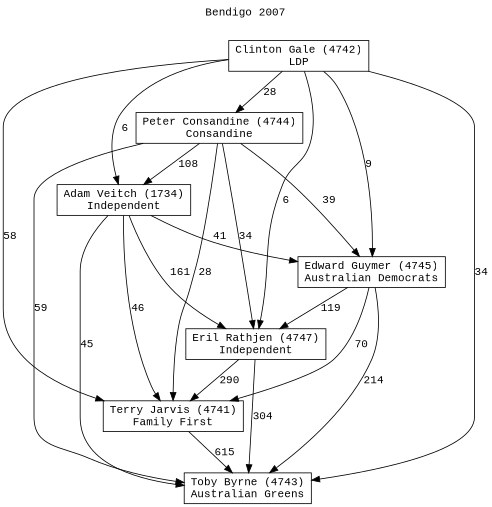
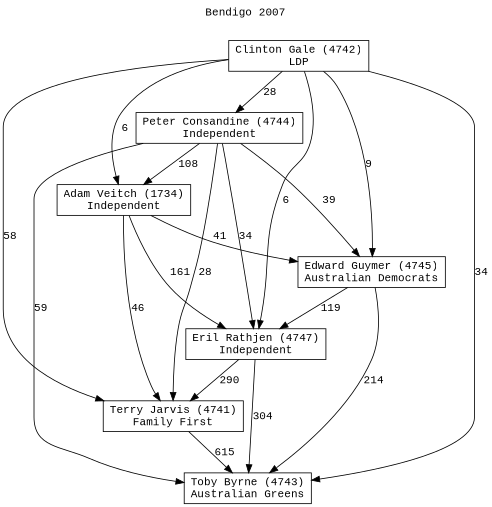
node "Peter Consandine (4744) Consandine": label "Peter Consandine (4744) Consandine" -> "Peter Consandine (4744) Independent"
edge "Edward Guymer (4745) Australian Democrats" -> "Terry Jarvis (4741) Family First": removed, label "70"
edge "Adam Veitch (1734) Independent" -> "Toby Byrne (4743) Australian Greens": removed, label "45"
